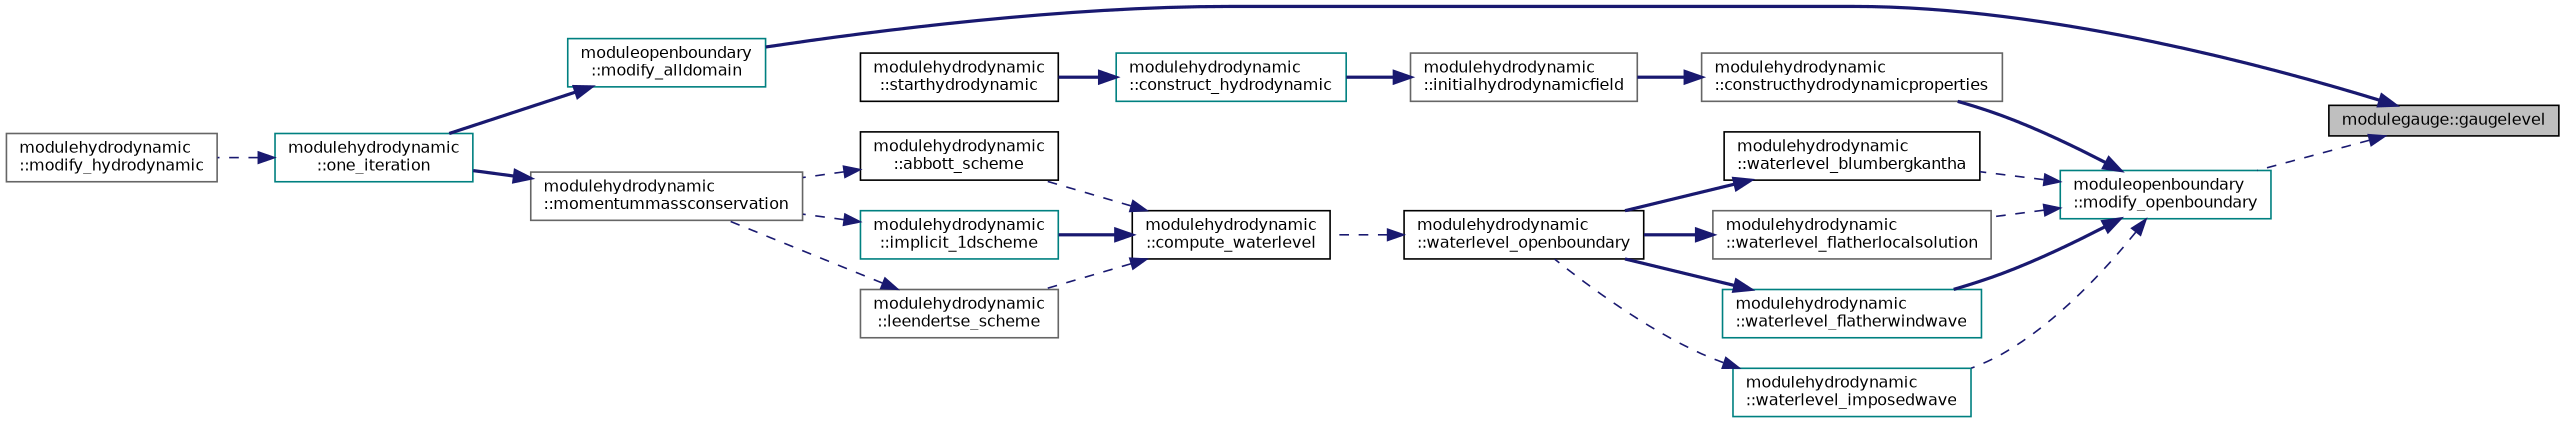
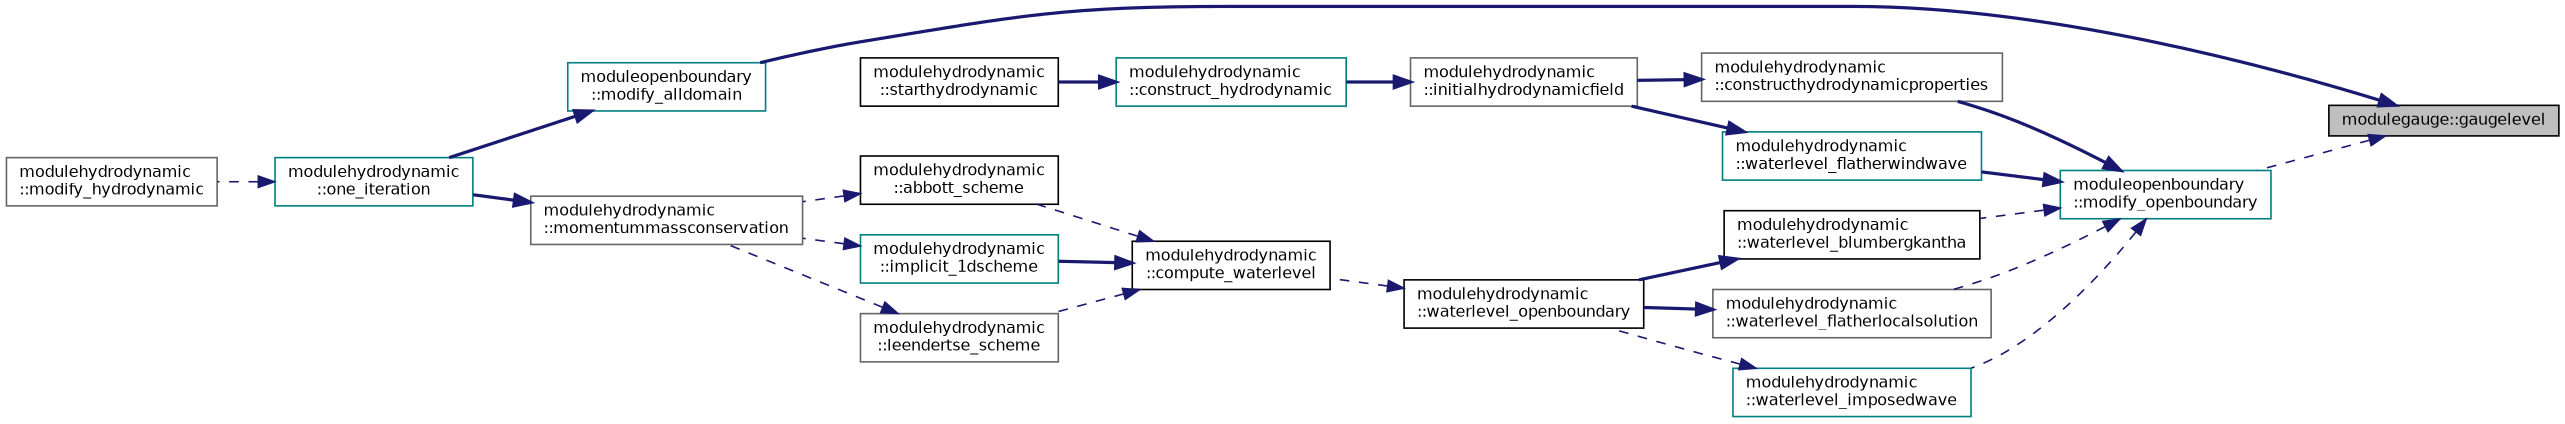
edge "modulehydrodynamic ::waterlevel_openboundary" -> "modulehydrodynamic ::waterlevel_flatherwindwave": now "modulehydrodynamic ::initialhydrodynamicfield" -> "modulehydrodynamic ::waterlevel_flatherwindwave"
